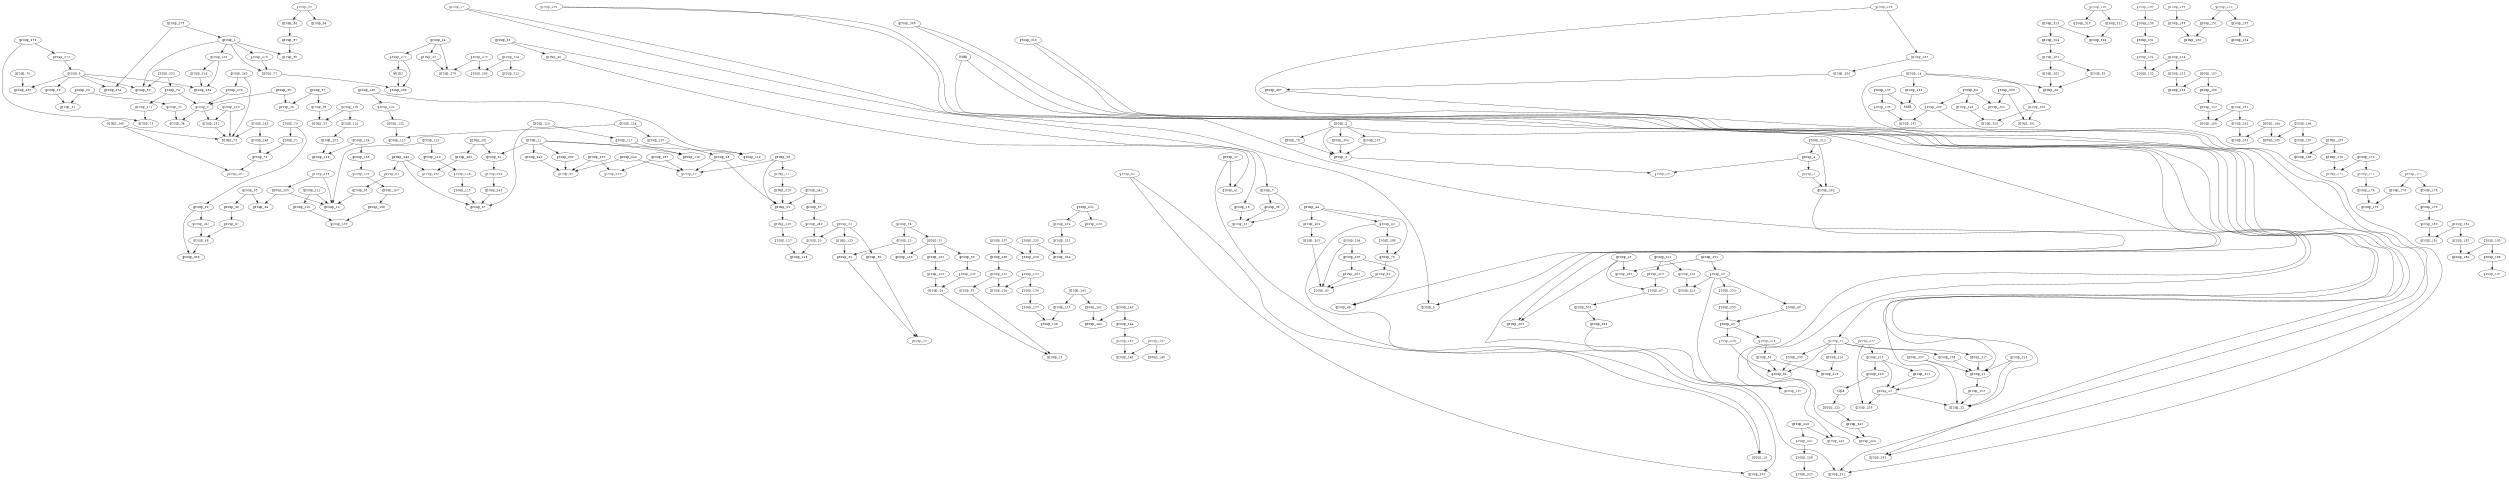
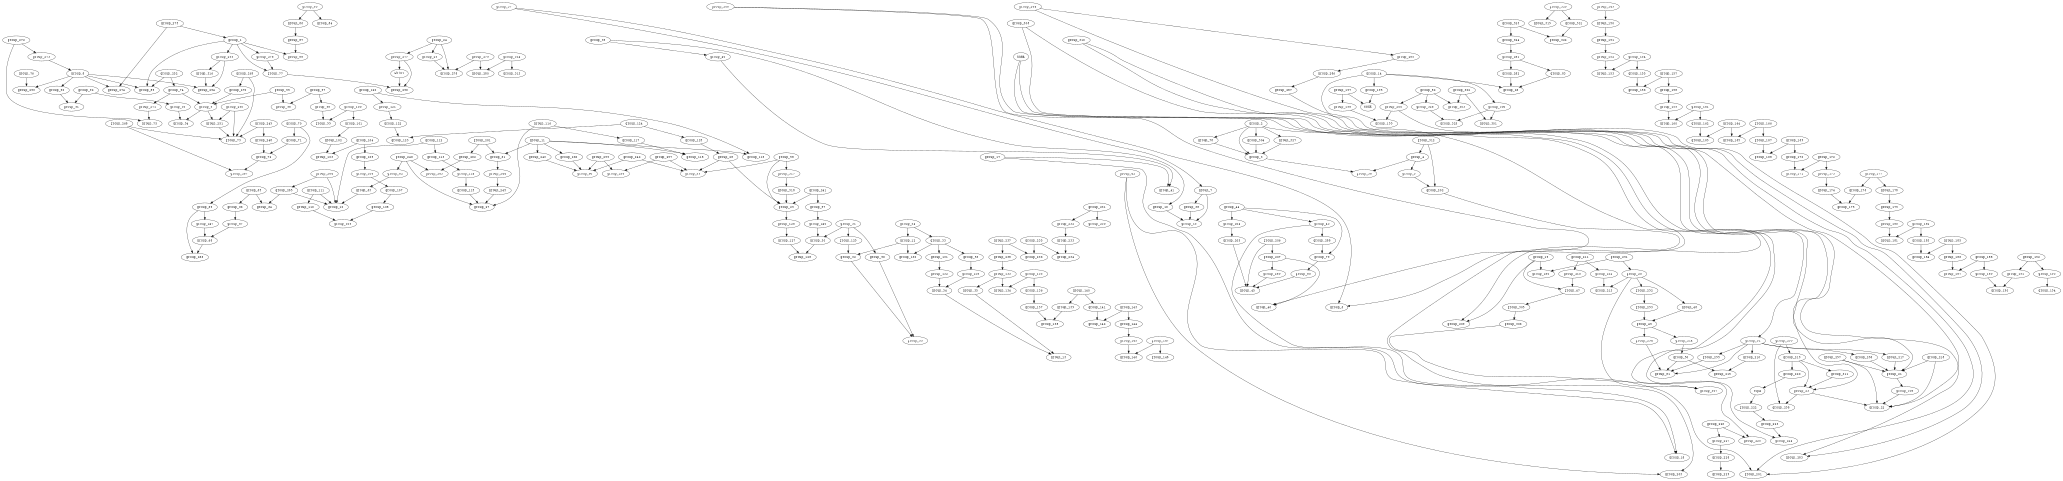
edge "group_188" -> "group_187": added
